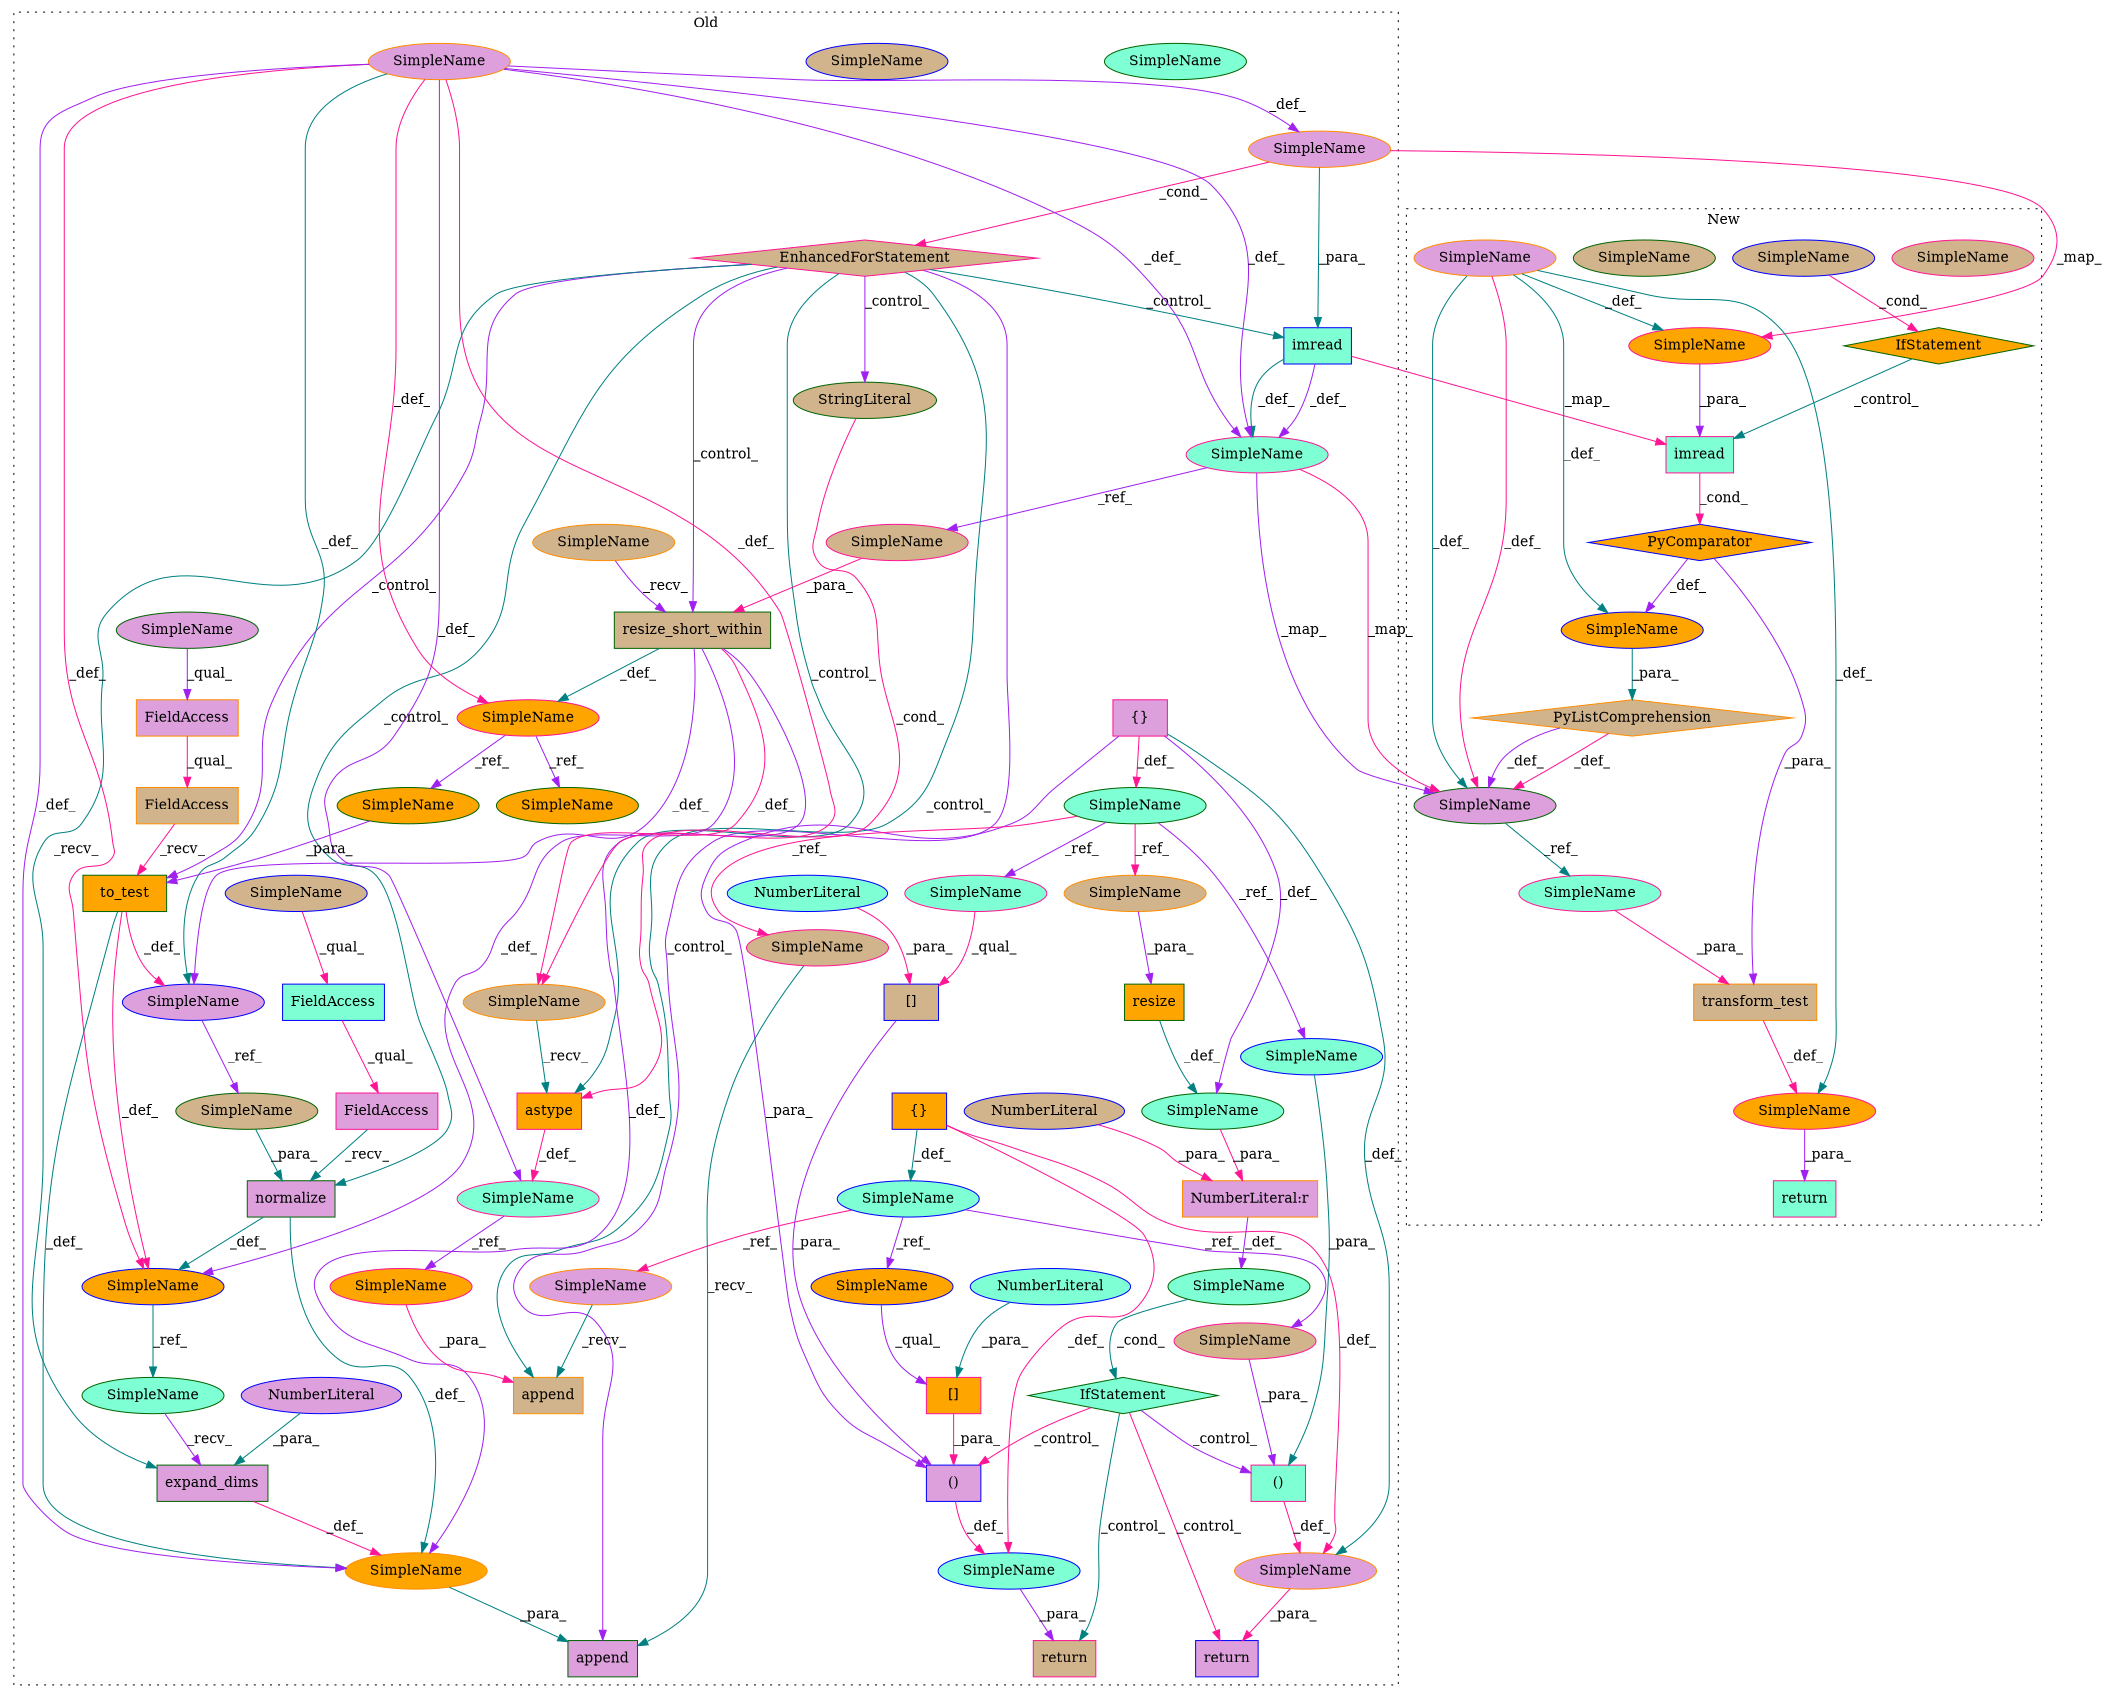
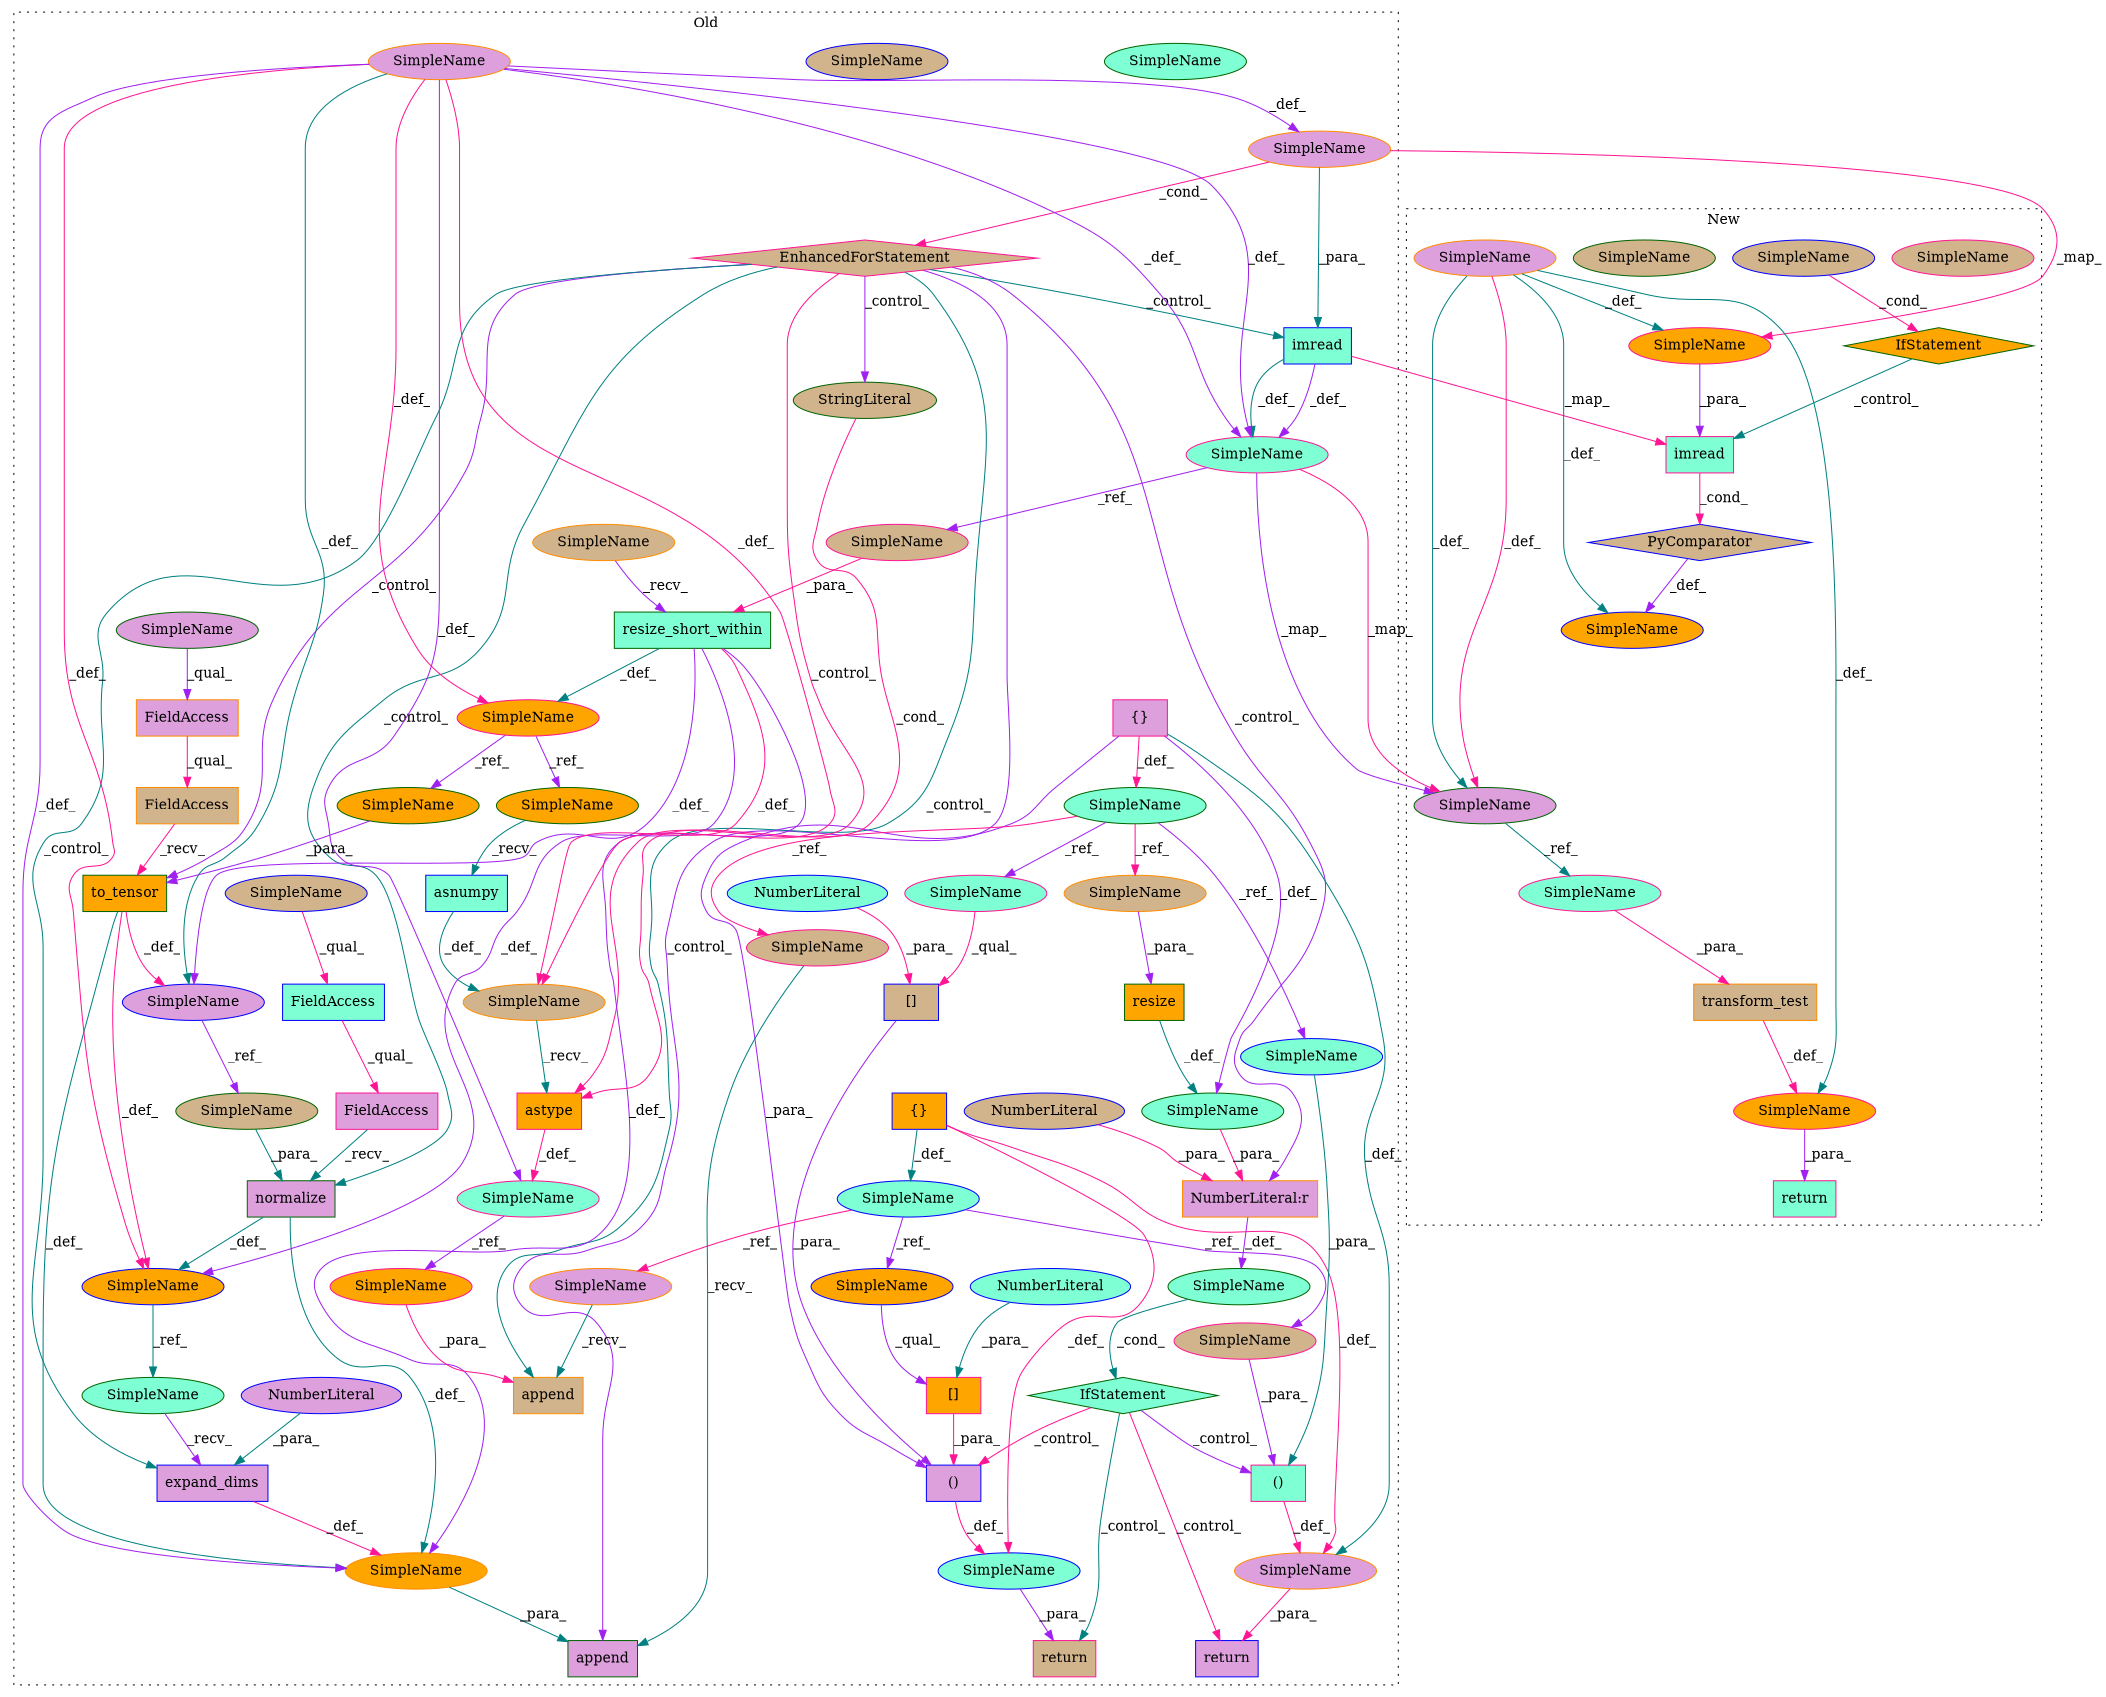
edge "EnhancedForStatement" -> "resize_short_within": now "EnhancedForStatement" -> "NumberLiteral:r"
node "PyComparator": fillcolor orange -> tan
node "resize_short_within": fillcolor tan -> aquamarine
node "PyListComprehension": removed
edge "PyComparator" -> "transform_test": removed, label "_para_"
edge "EnhancedForStatement" -> "astype": color teal -> deeppink
edge "EnhancedForStatement" -> "expand_dims": label "_recv_" -> "_control_"
node "to_test": label "to_test" -> "to_tensor"
node "asnumpy": added
node "expand_dims": color darkgreen -> blue
